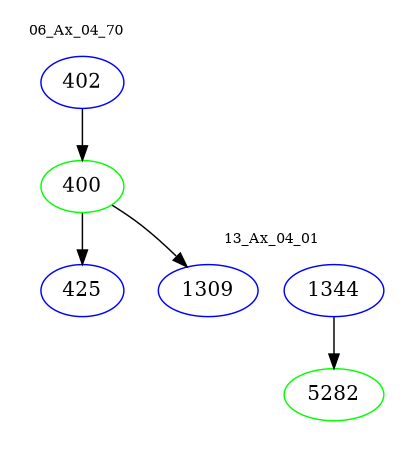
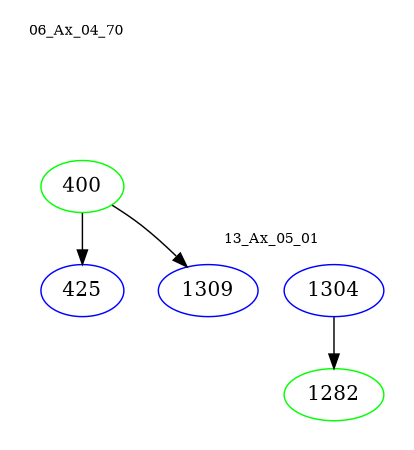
node "402": removed
cluster "13_Ax_04_01": label "13_Ax_04_01" -> "13_Ax_05_01"
node "1344": label "1344" -> "1304"
node "5282": label "5282" -> "1282"
